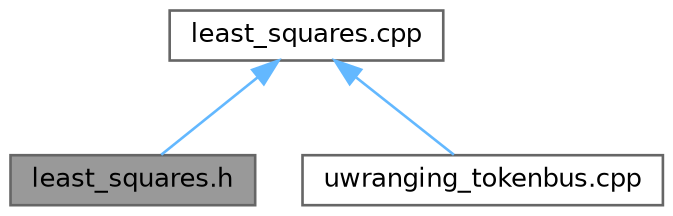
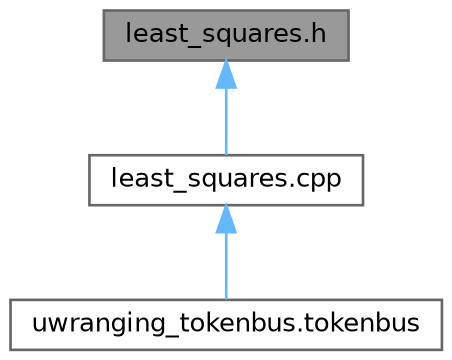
edge "least_squares.h" -> "least_squares.cpp": reversed
node "uwranging_tokenbus.cpp": label "uwranging_tokenbus.cpp" -> "uwranging_tokenbus.tokenbus"
